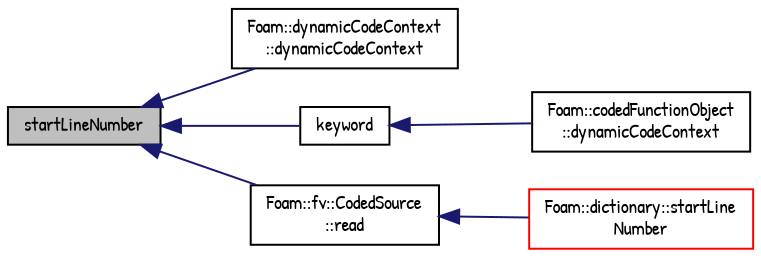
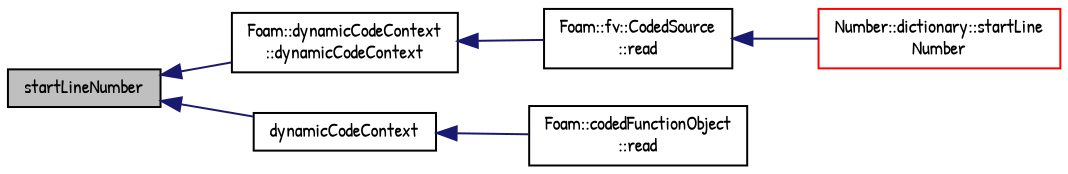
node "Foam::codedFunctionObject ::dynamicCodeContext": label "Foam::codedFunctionObject ::dynamicCodeContext" -> "Foam::codedFunctionObject ::read"
node "keyword": label "keyword" -> "dynamicCodeContext"
edge "Foam::fv::CodedSource ::read" -> "startLineNumber": now "Foam::fv::CodedSource ::read" -> "Foam::dynamicCodeContext ::dynamicCodeContext"
node "Foam::dictionary::startLine Number": label "Foam::dictionary::startLine Number" -> "Number::dictionary::startLine Number"
